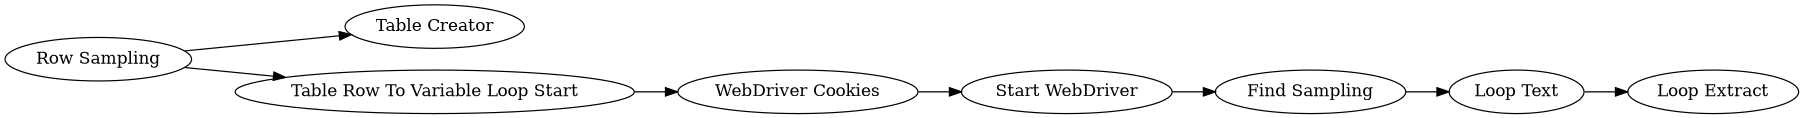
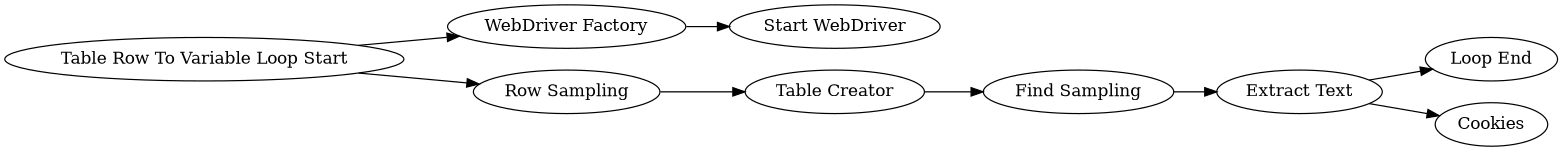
edge "Row Sampling" -> "Table Row To Variable Loop Start": reversed
node "WebDriver Cookies": label "WebDriver Cookies" -> "WebDriver Factory"
edge "Start WebDriver" -> "Find Sampling": now "Table Creator" -> "Find Sampling"
node "Loop Text": label "Loop Text" -> "Extract Text"
node "Loop Extract": label "Loop Extract" -> "Loop End"
node "Cookies": added
